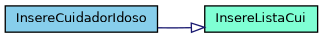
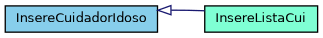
edge "InsereCuidadorIdoso" -> "InsereListaCui": reversed
